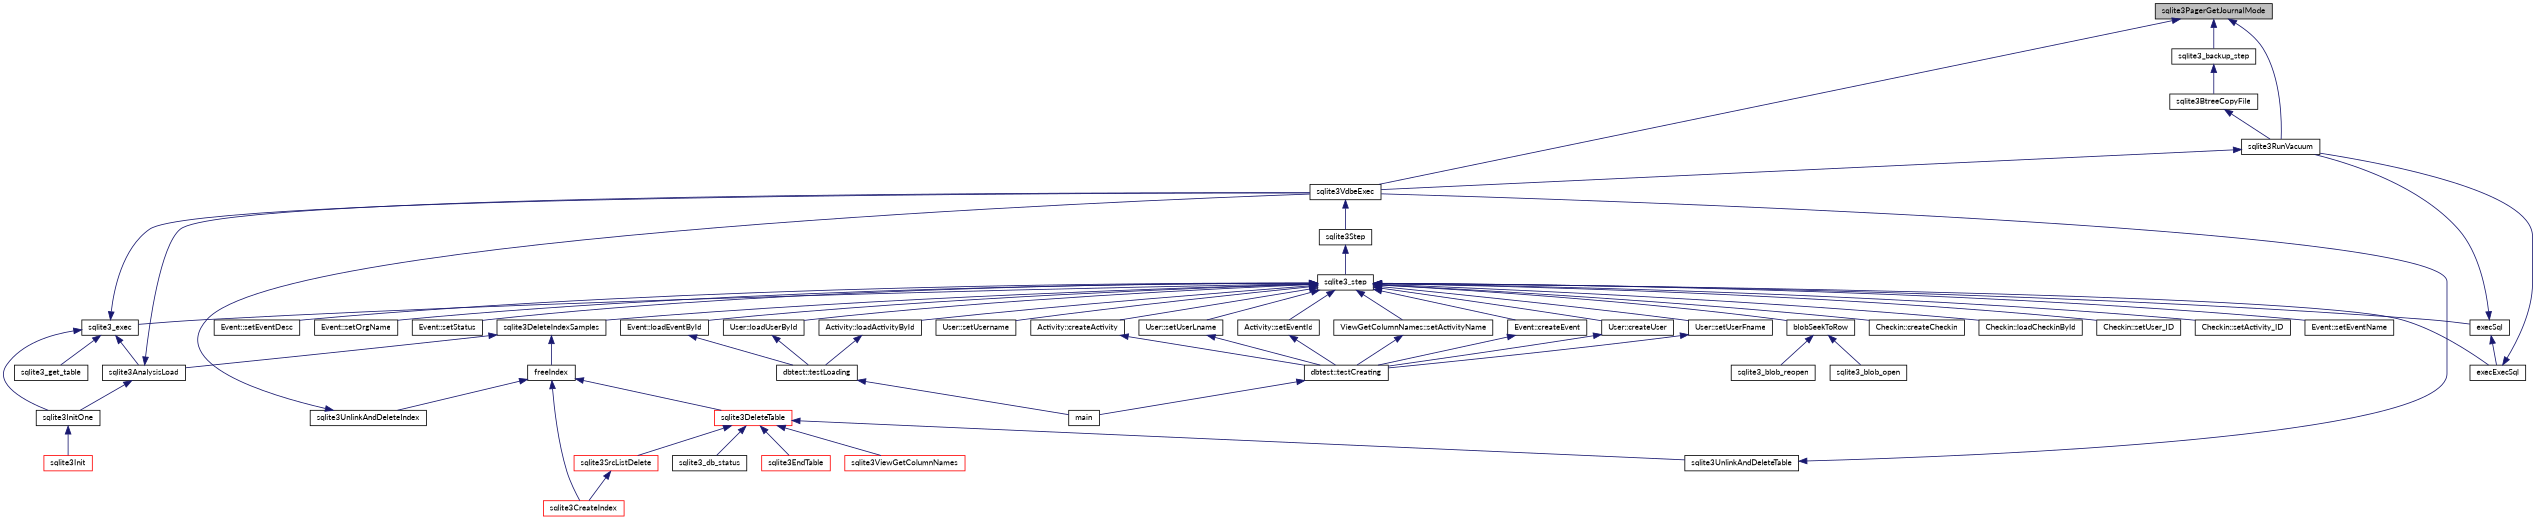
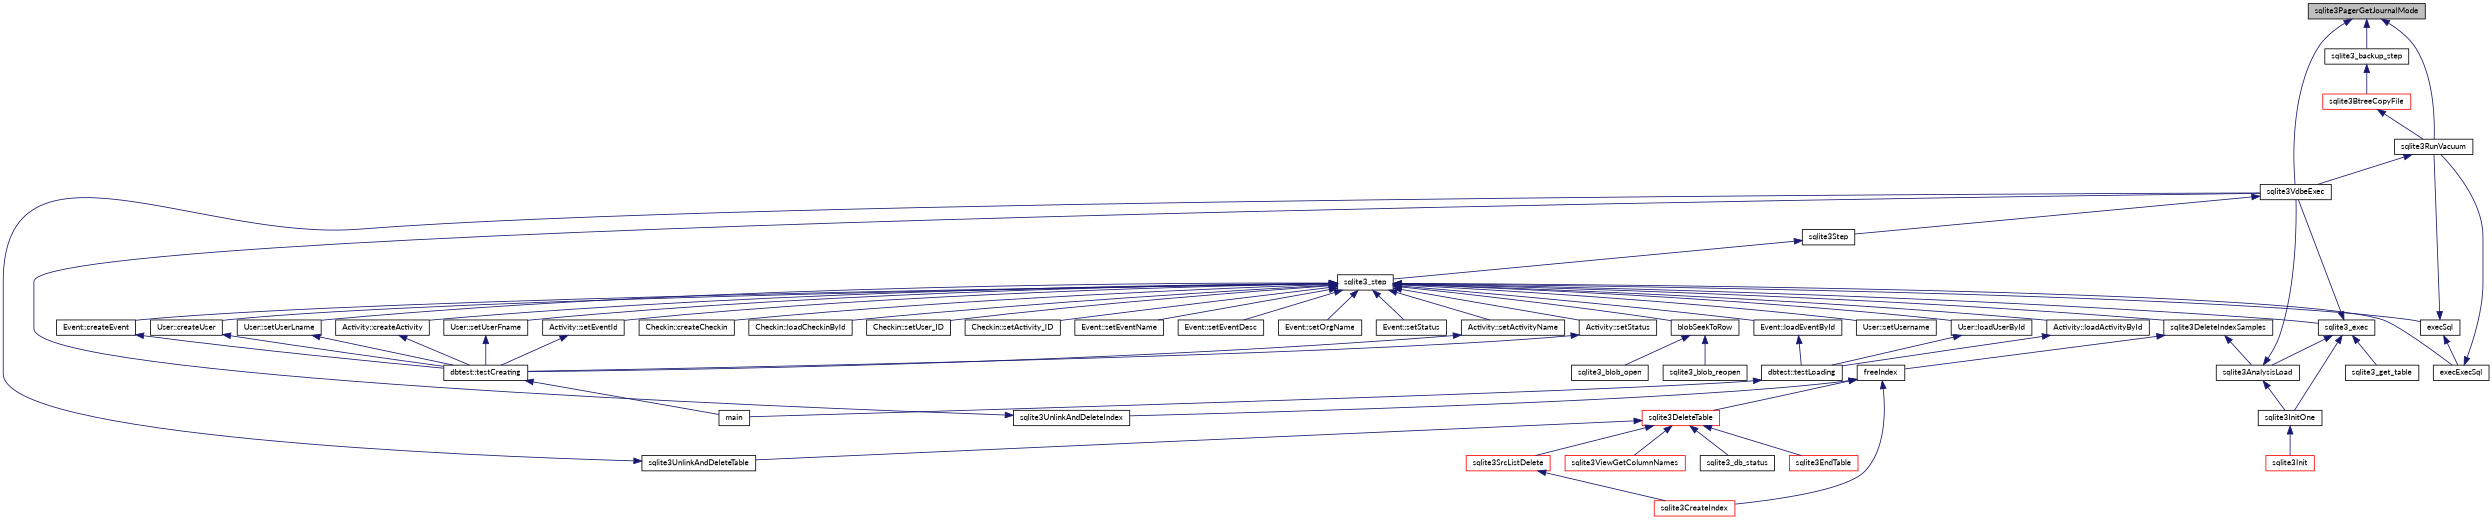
node "sqlite3BtreeCopyFile": color black -> red
node "ViewGetColumnNames::setActivityName": label "ViewGetColumnNames::setActivityName" -> "Activity::setActivityName"
node "Activity::setStatus": added
